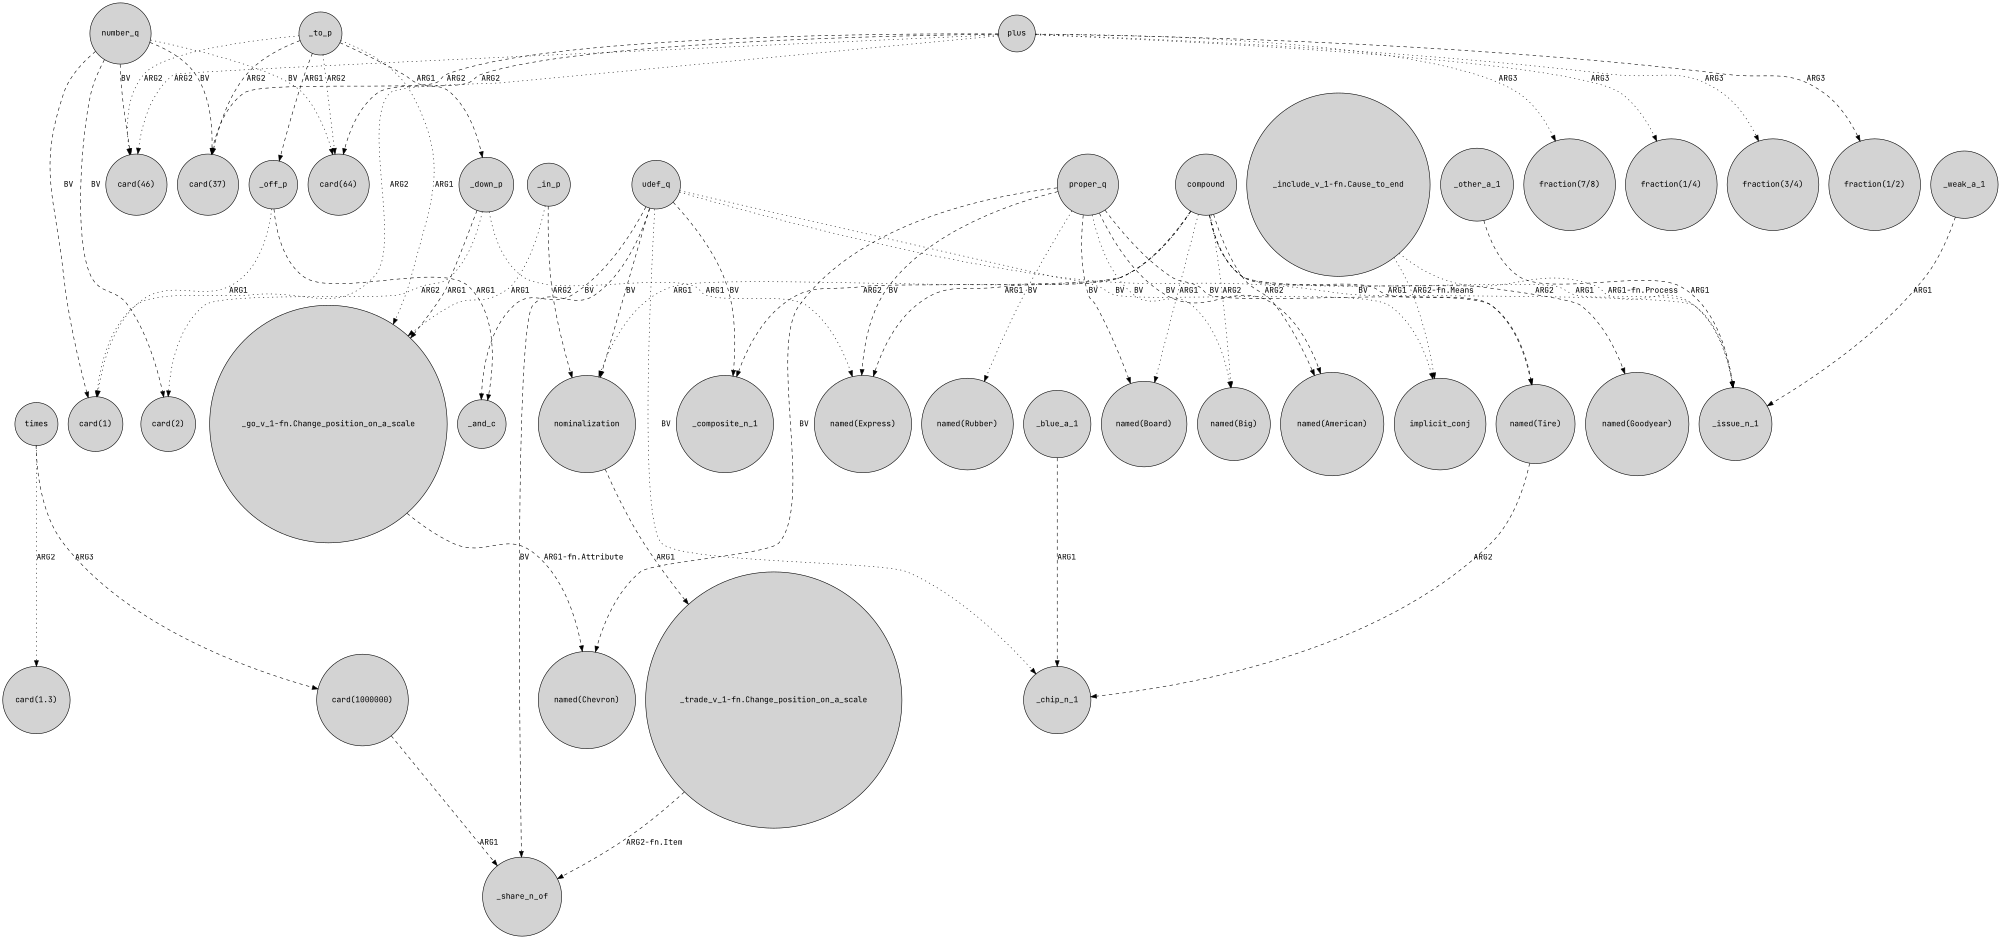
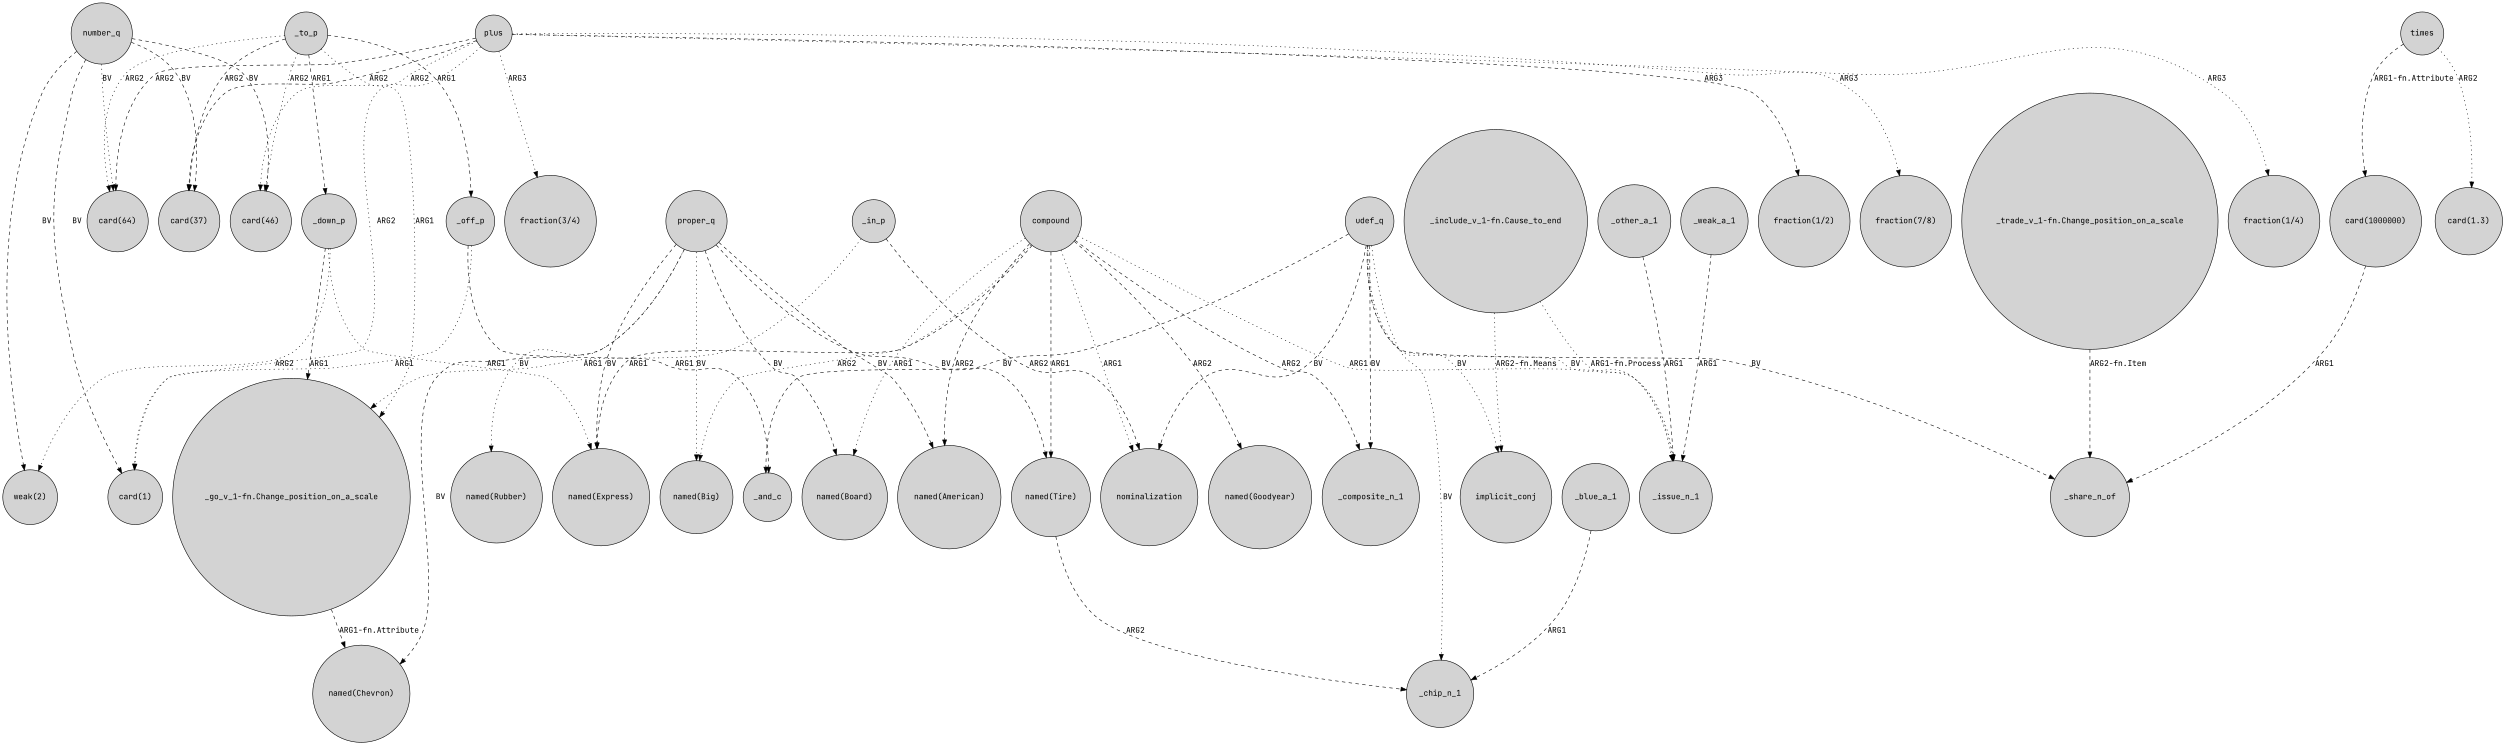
node "card(2)": label "card(2)" -> "weak(2)"
edge "nominalization" -> "_trade_v_1-fn.Change_position_on_a_scale": removed, label "ARG1"
edge "times" -> "card(1000000)": label "ARG3" -> "ARG1-fn.Attribute"
